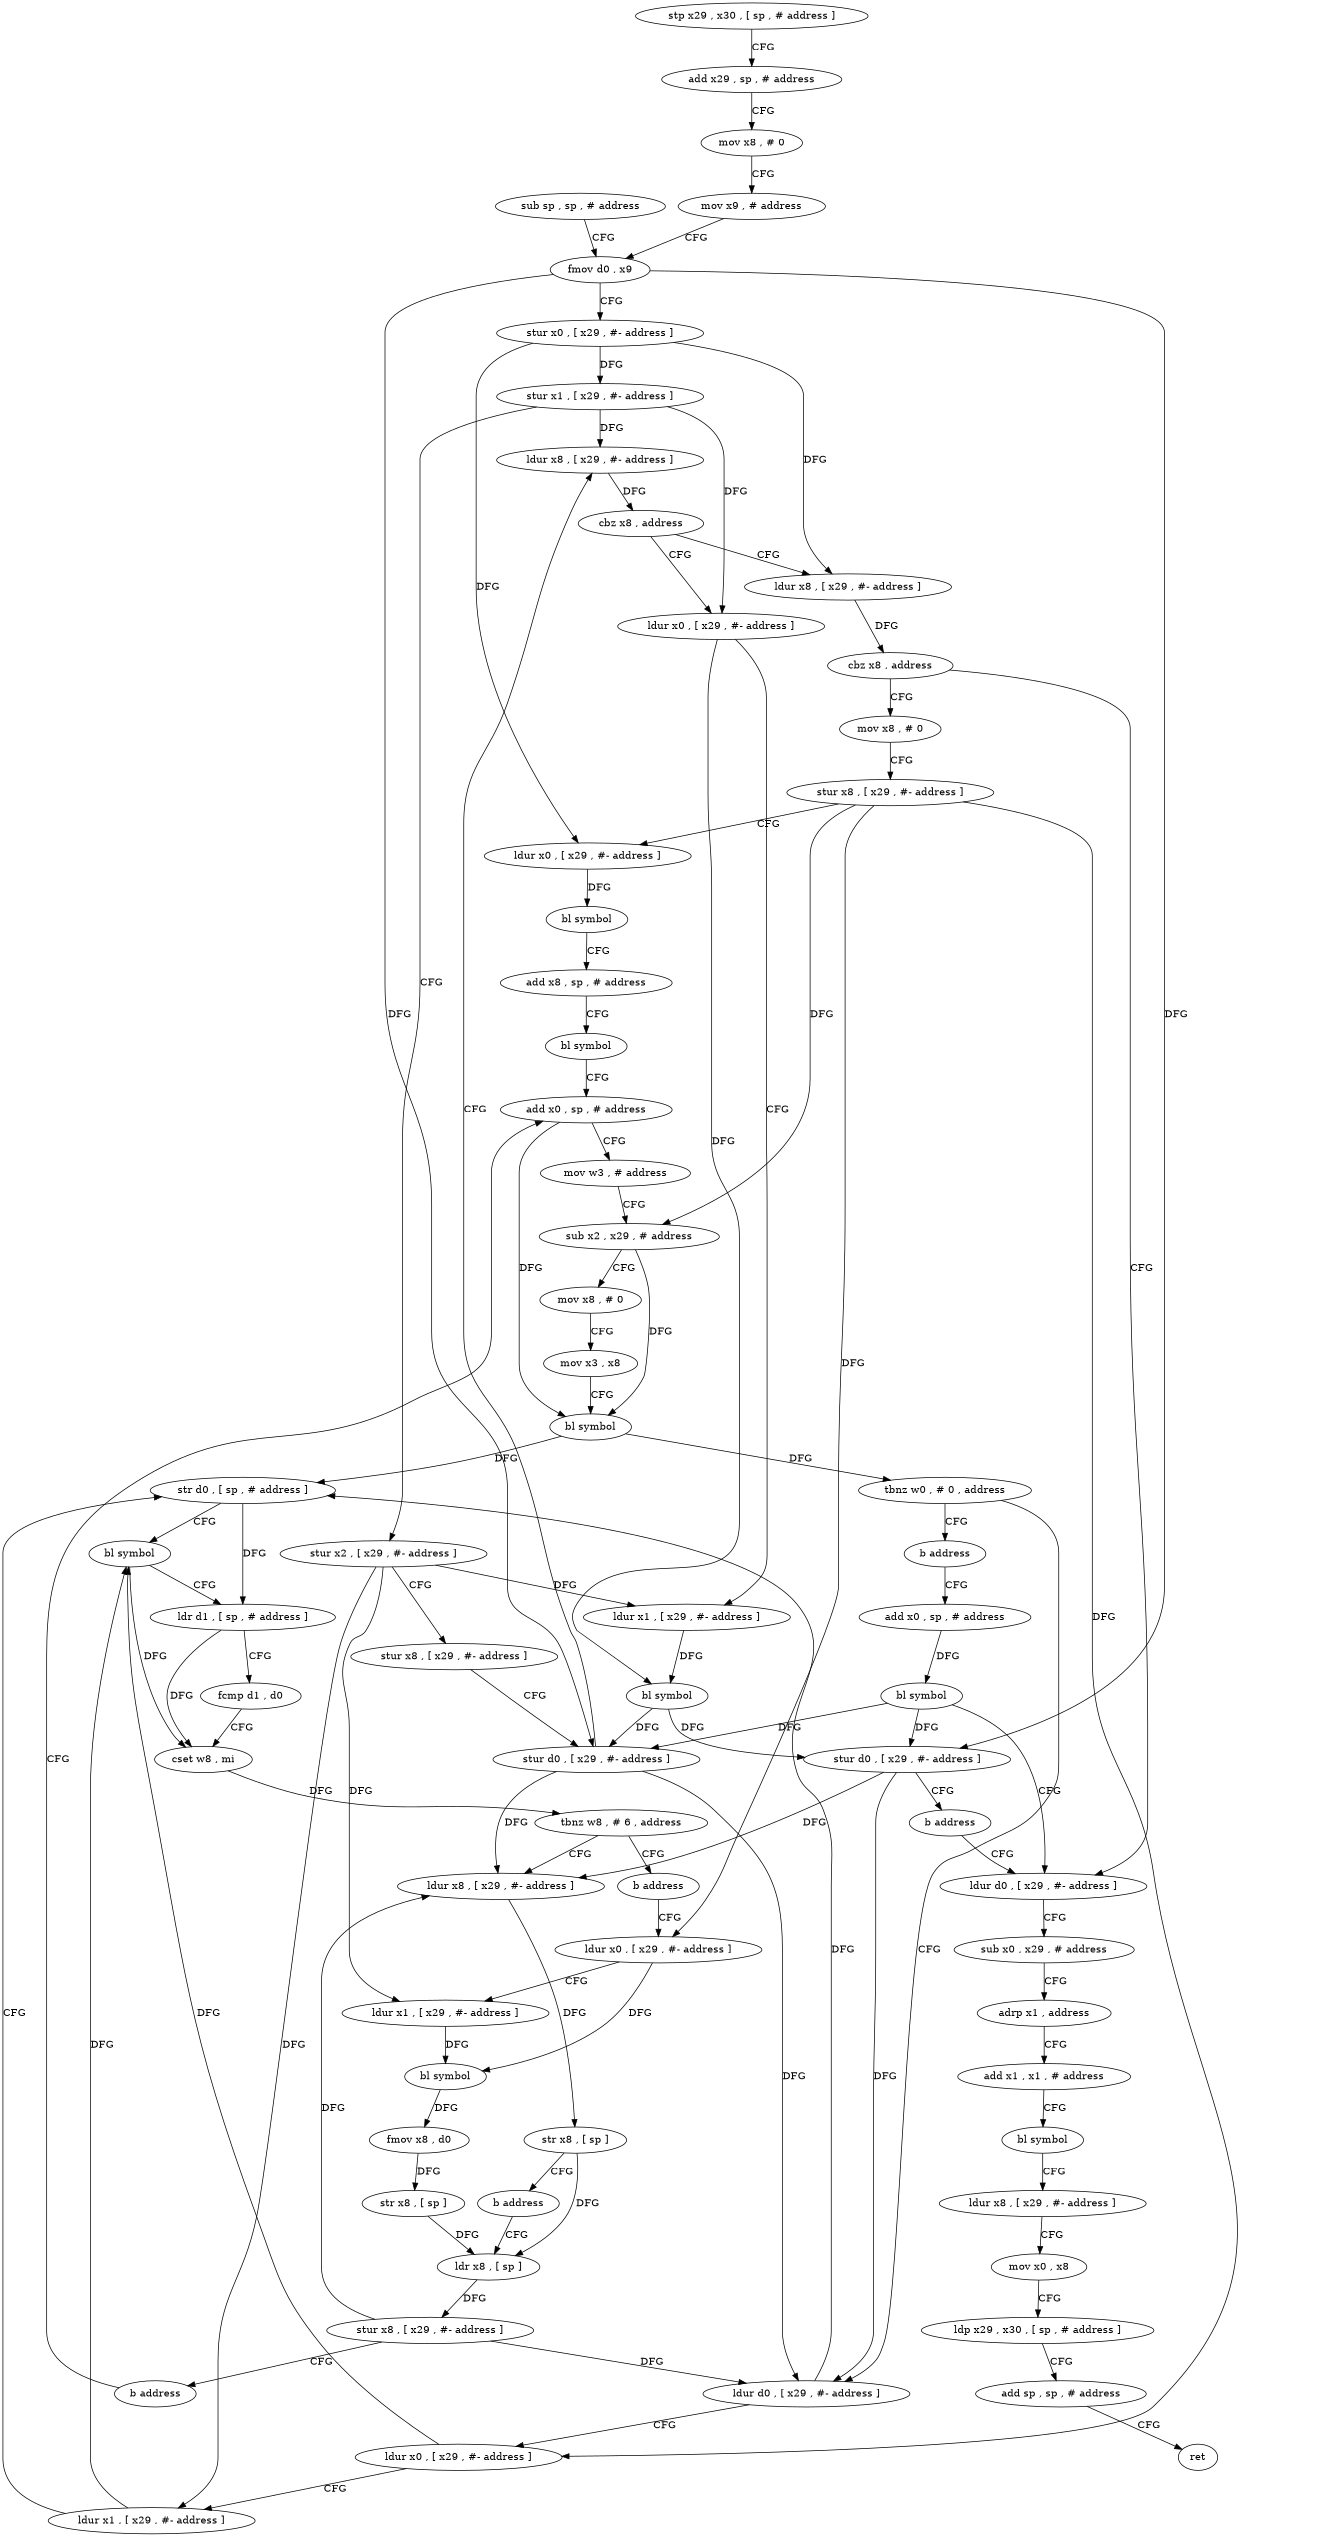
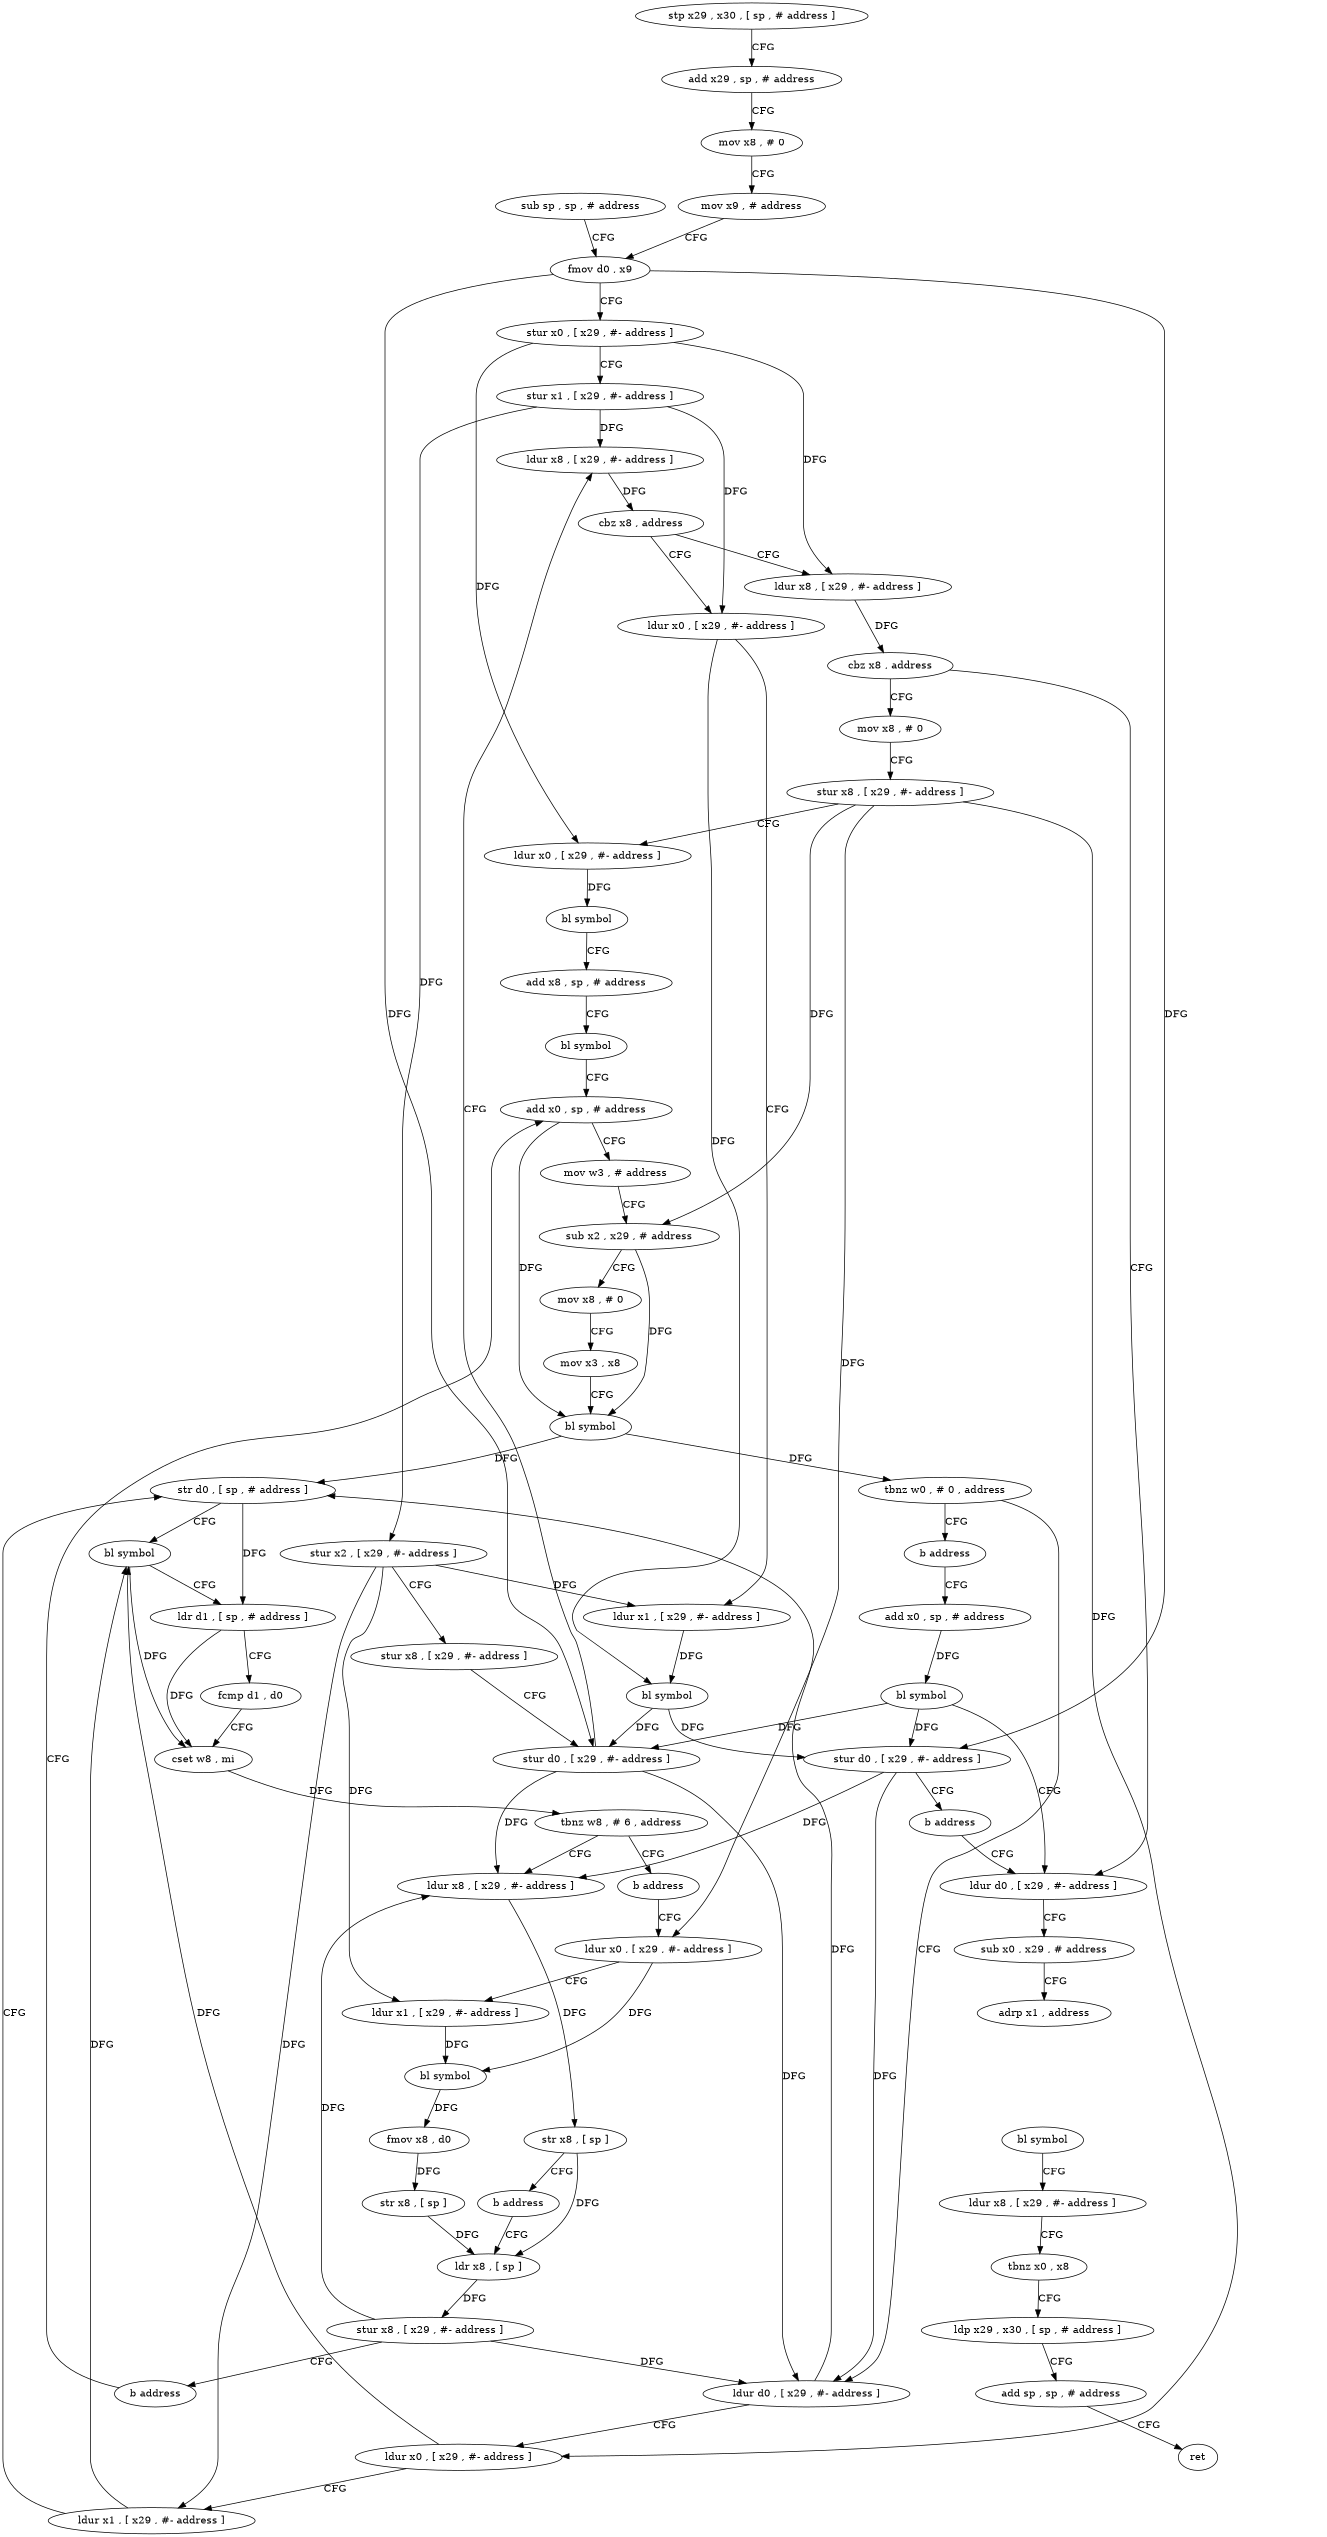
edge "stur x0 , [ x29 , #- address ]" -> "stur x1 , [ x29 , #- address ]": label "DFG" -> "CFG"
edge "stur x1 , [ x29 , #- address ]" -> "stur x2 , [ x29 , #- address ]": label "CFG" -> "DFG"
node "add x1 , x1 , # address": removed
node "mov x0 , x8": label "mov x0 , x8" -> "tbnz x0 , x8"
